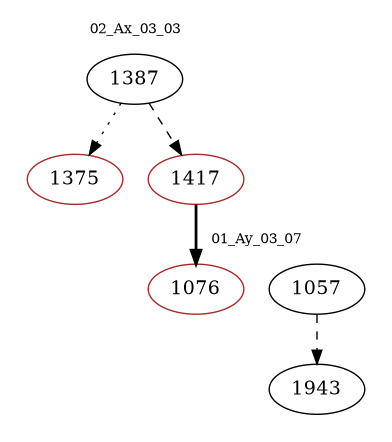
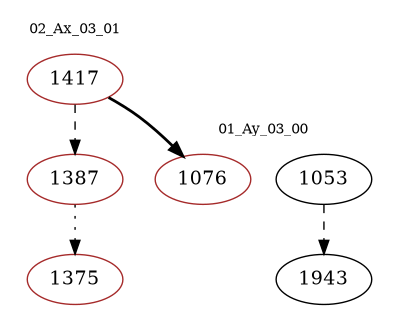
cluster "02_Ax_03_03": label "02_Ax_03_03" -> "02_Ax_03_01"
node "1387": color black -> brown
edge "1387" -> "1417": reversed
cluster "01_Ay_03_07": label "01_Ay_03_07" -> "01_Ay_03_00"
node "1057": label "1057" -> "1053"
